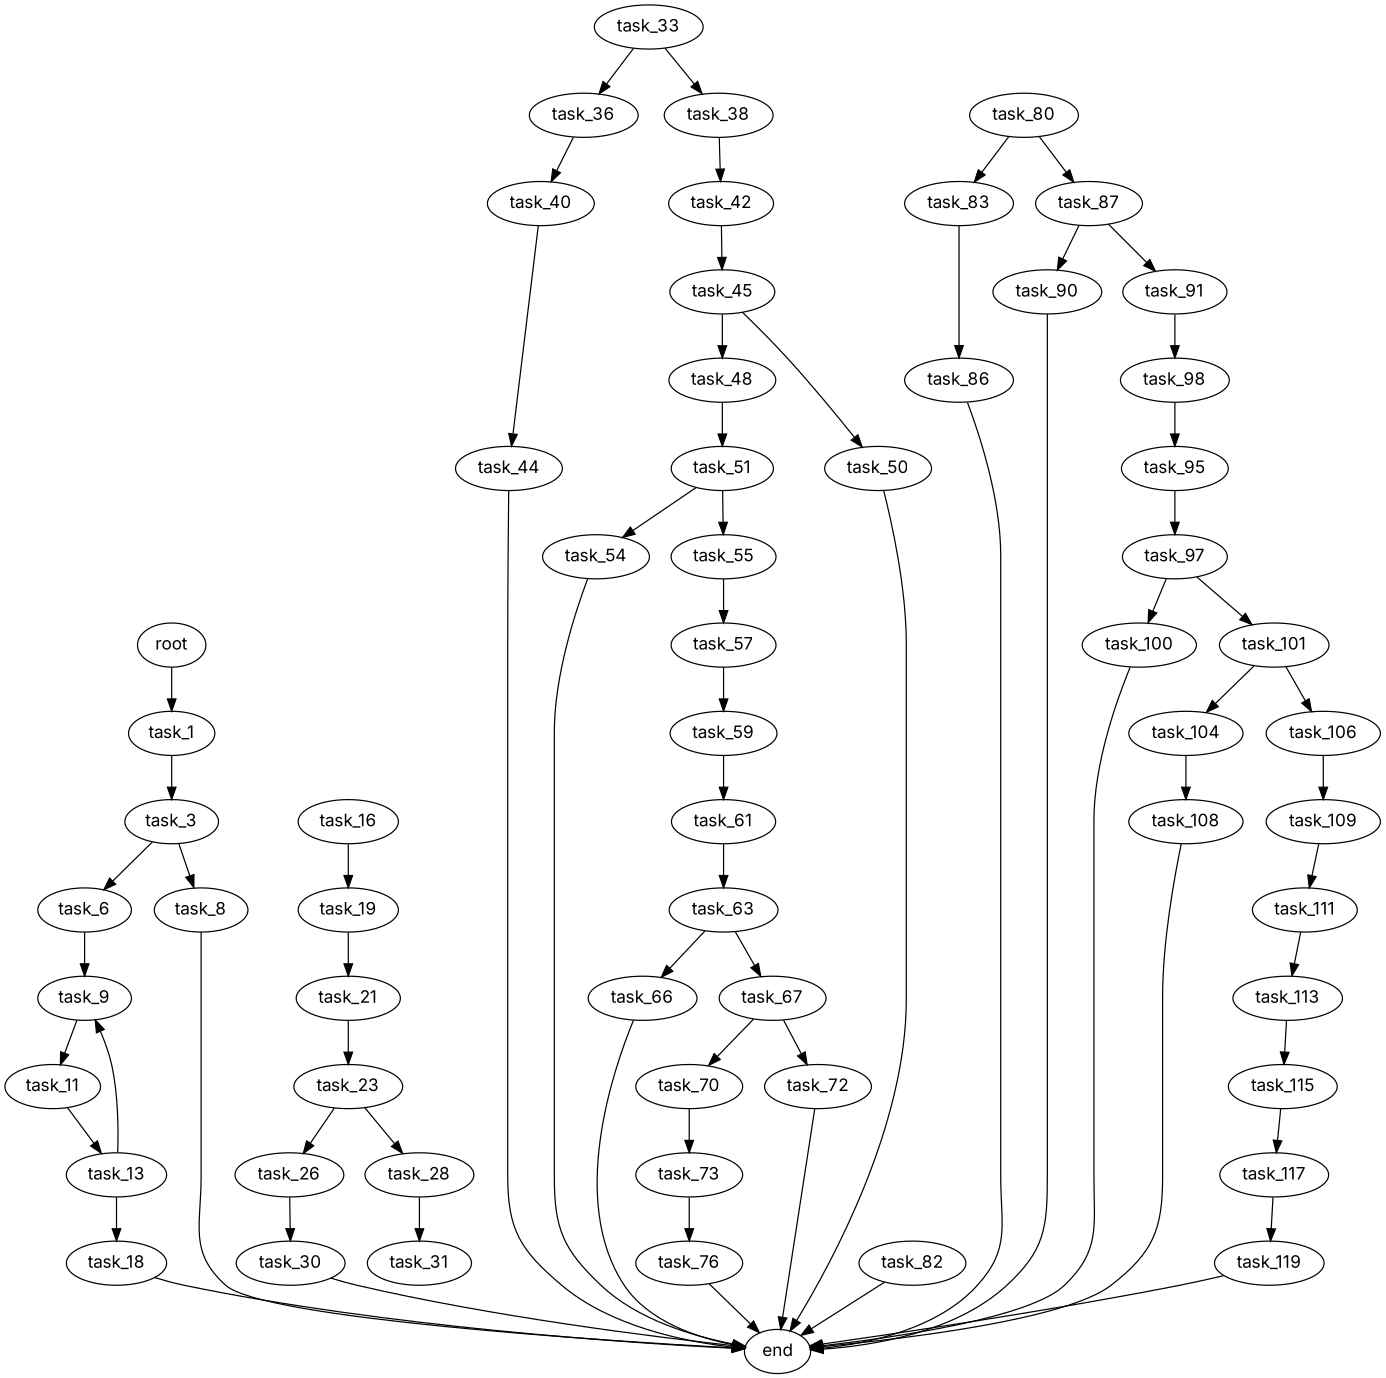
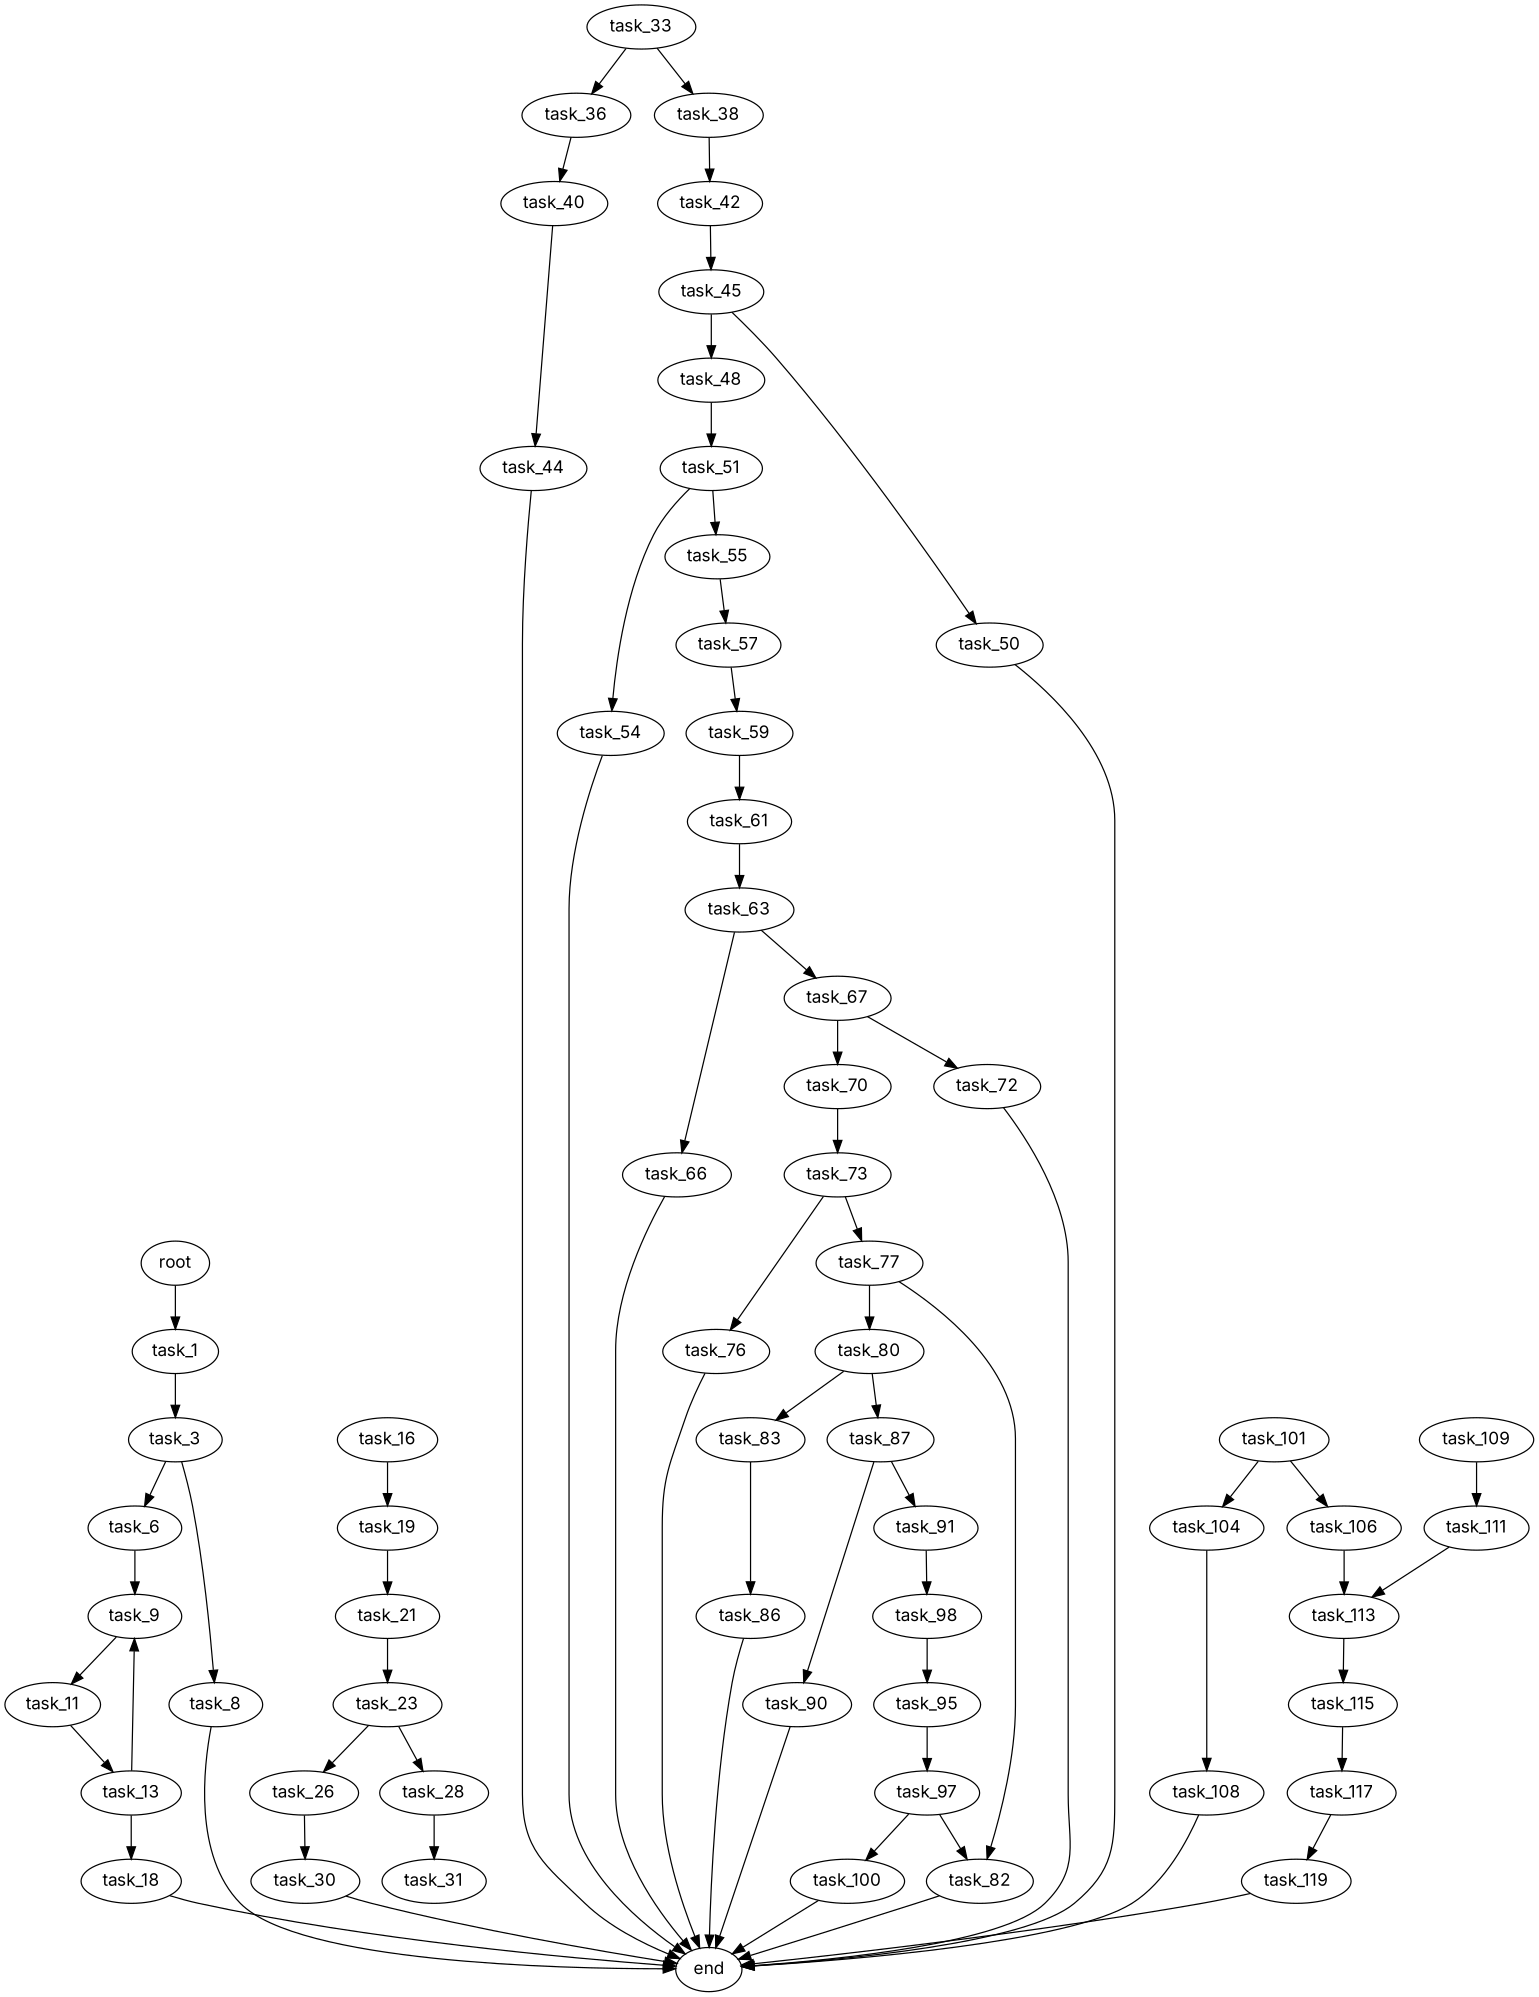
edge "task_97" -> "task_101": now "task_97" -> "task_82"
edge "task_106" -> "task_109": now "task_106" -> "task_113"
node "task_77": added
